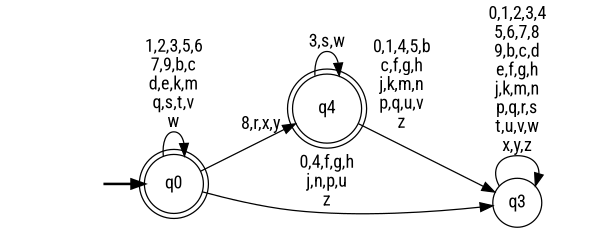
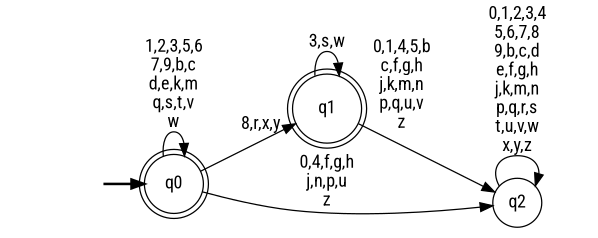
node "q4": label "q4" -> "q1"
node "q3": label "q3" -> "q2"
